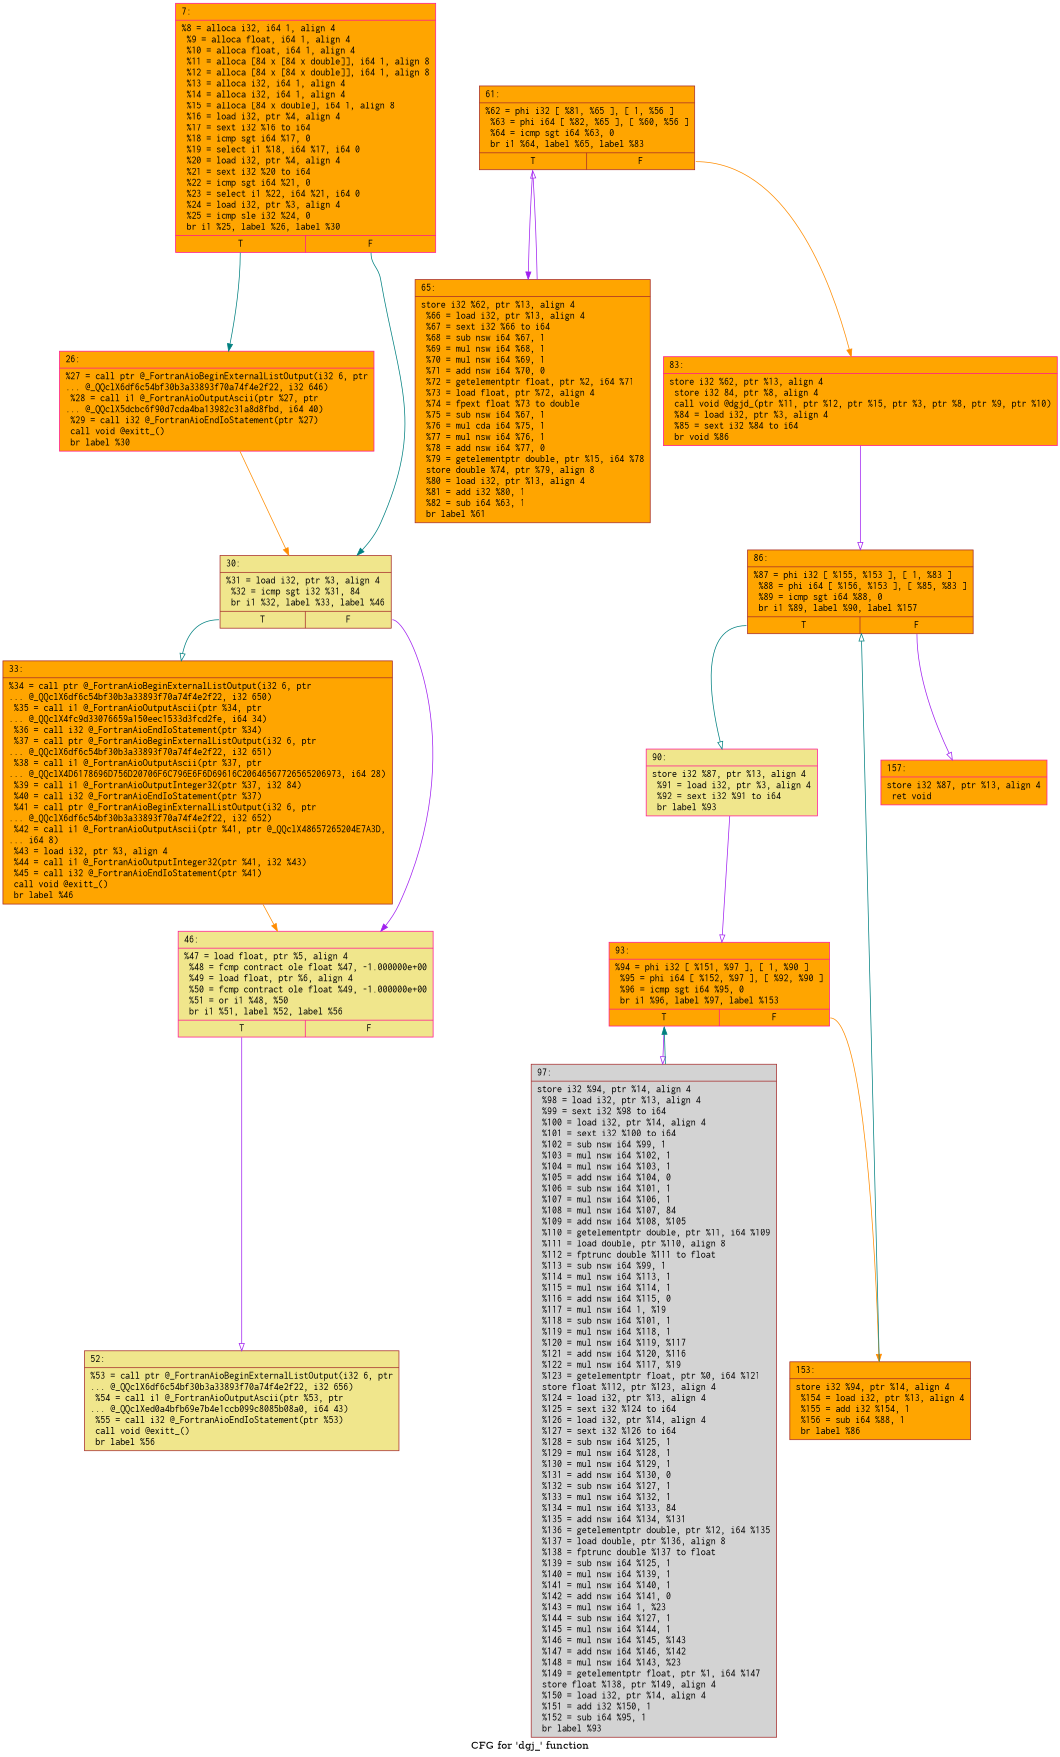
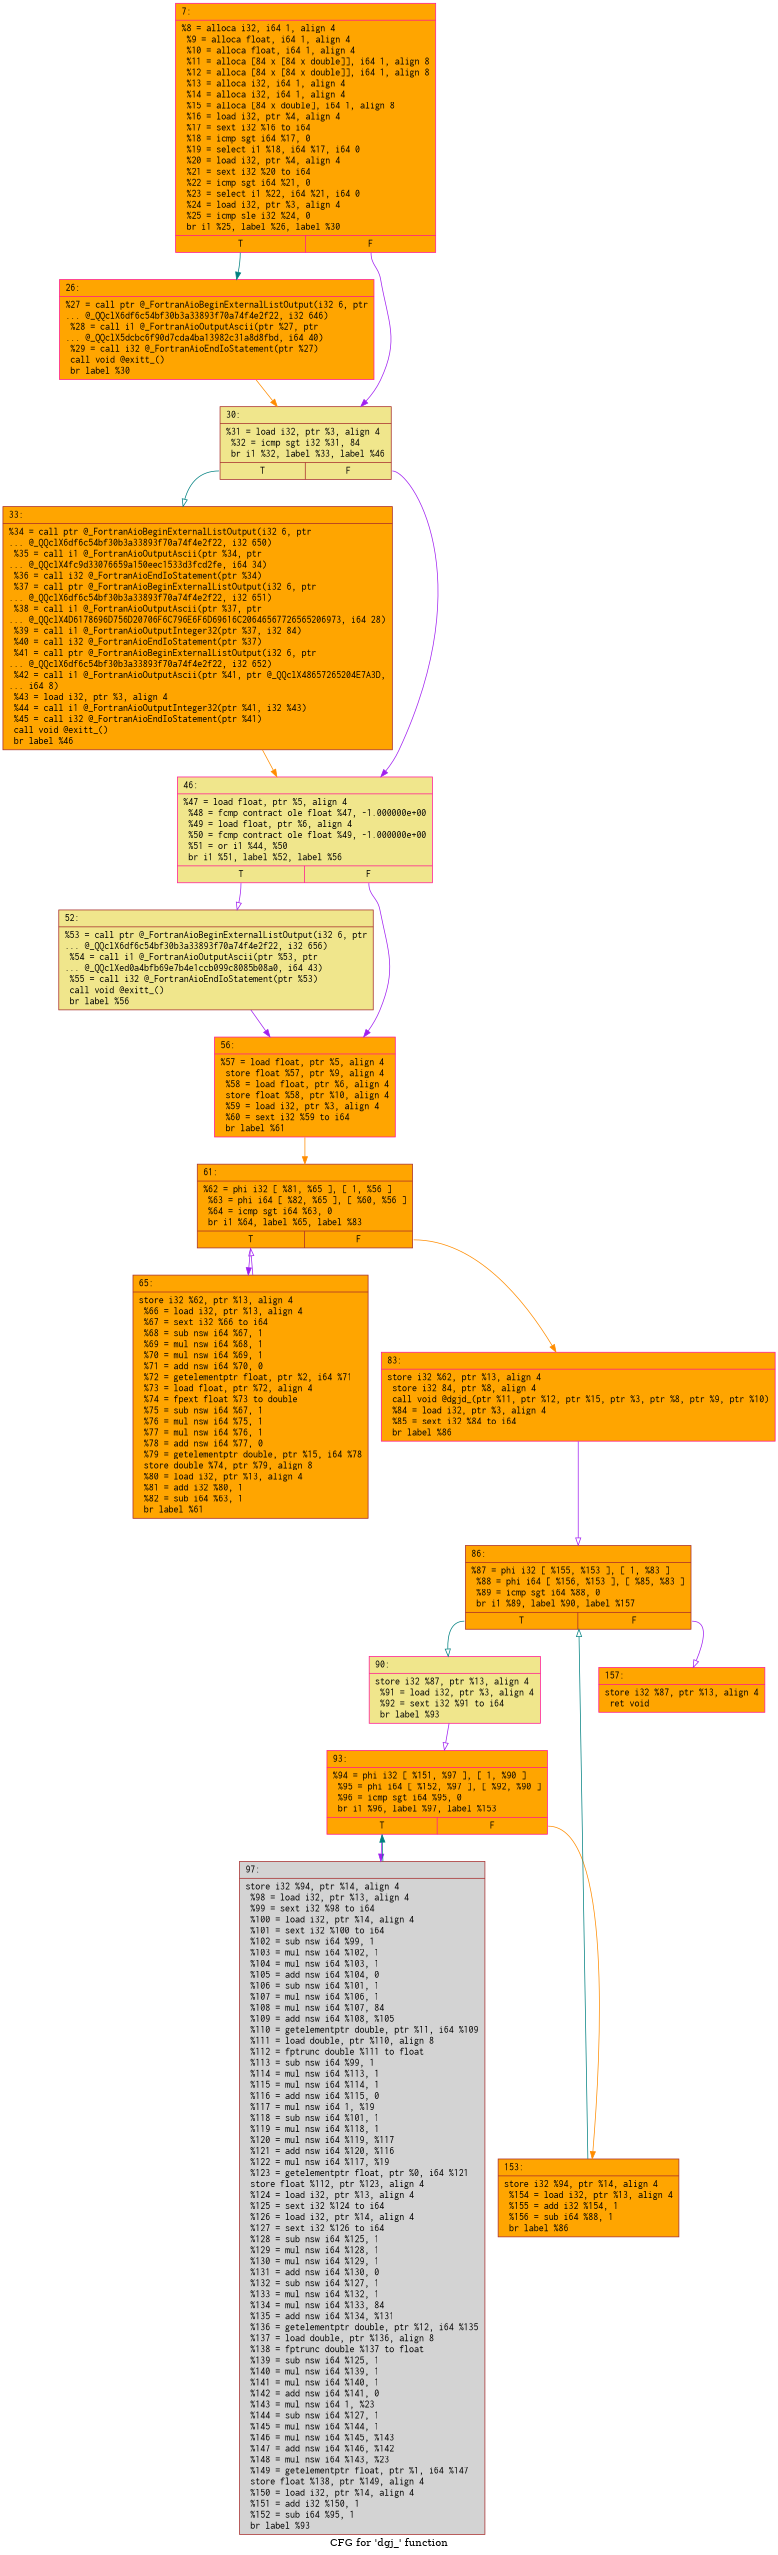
edge "7:" -> "30:": color teal -> purple
node "65:": text "%76 = mul cda i64 %75, 1" -> "%76 = mul nsw i64 %75, 1"
node "83:": text "br void %86" -> "br label %86"
node "46:": text "%51 = or i1 %48, %50" -> "%51 = or i1 %44, %50"
edge "93:" -> "97:": arrowhead onormal -> normal
node "56:": added
